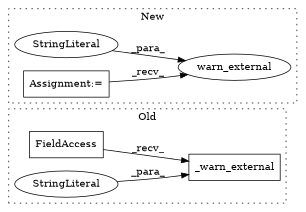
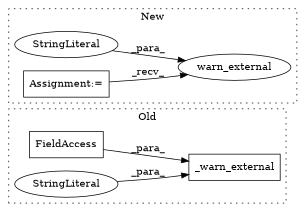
edge "FieldAccess" -> "_warn_external": label "_recv_" -> "_para_"
